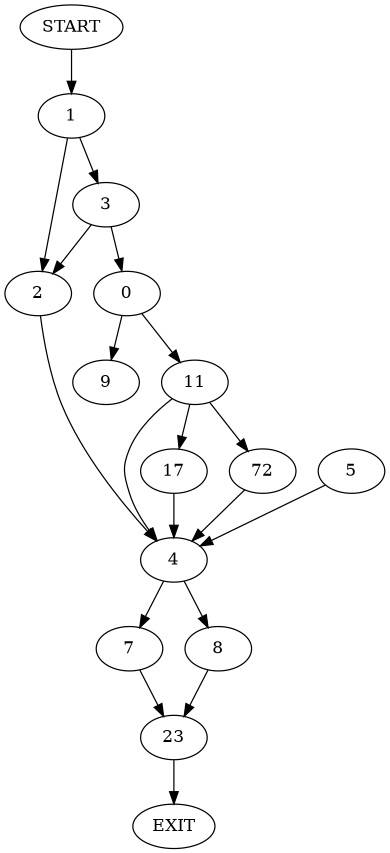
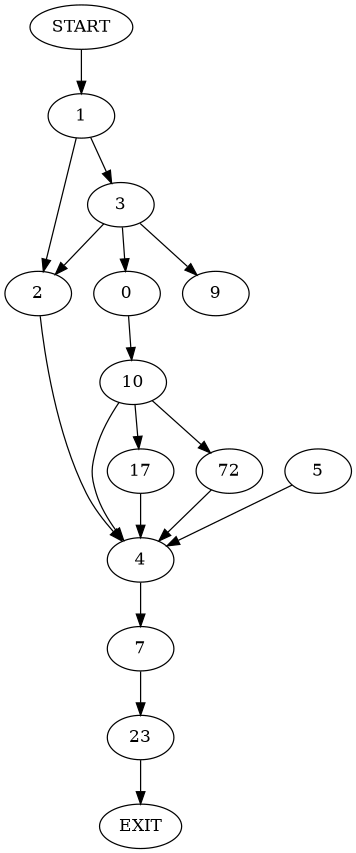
edge "0" -> "9": now "3" -> "9"
node "11": label "11" -> "10"
node "8": removed
